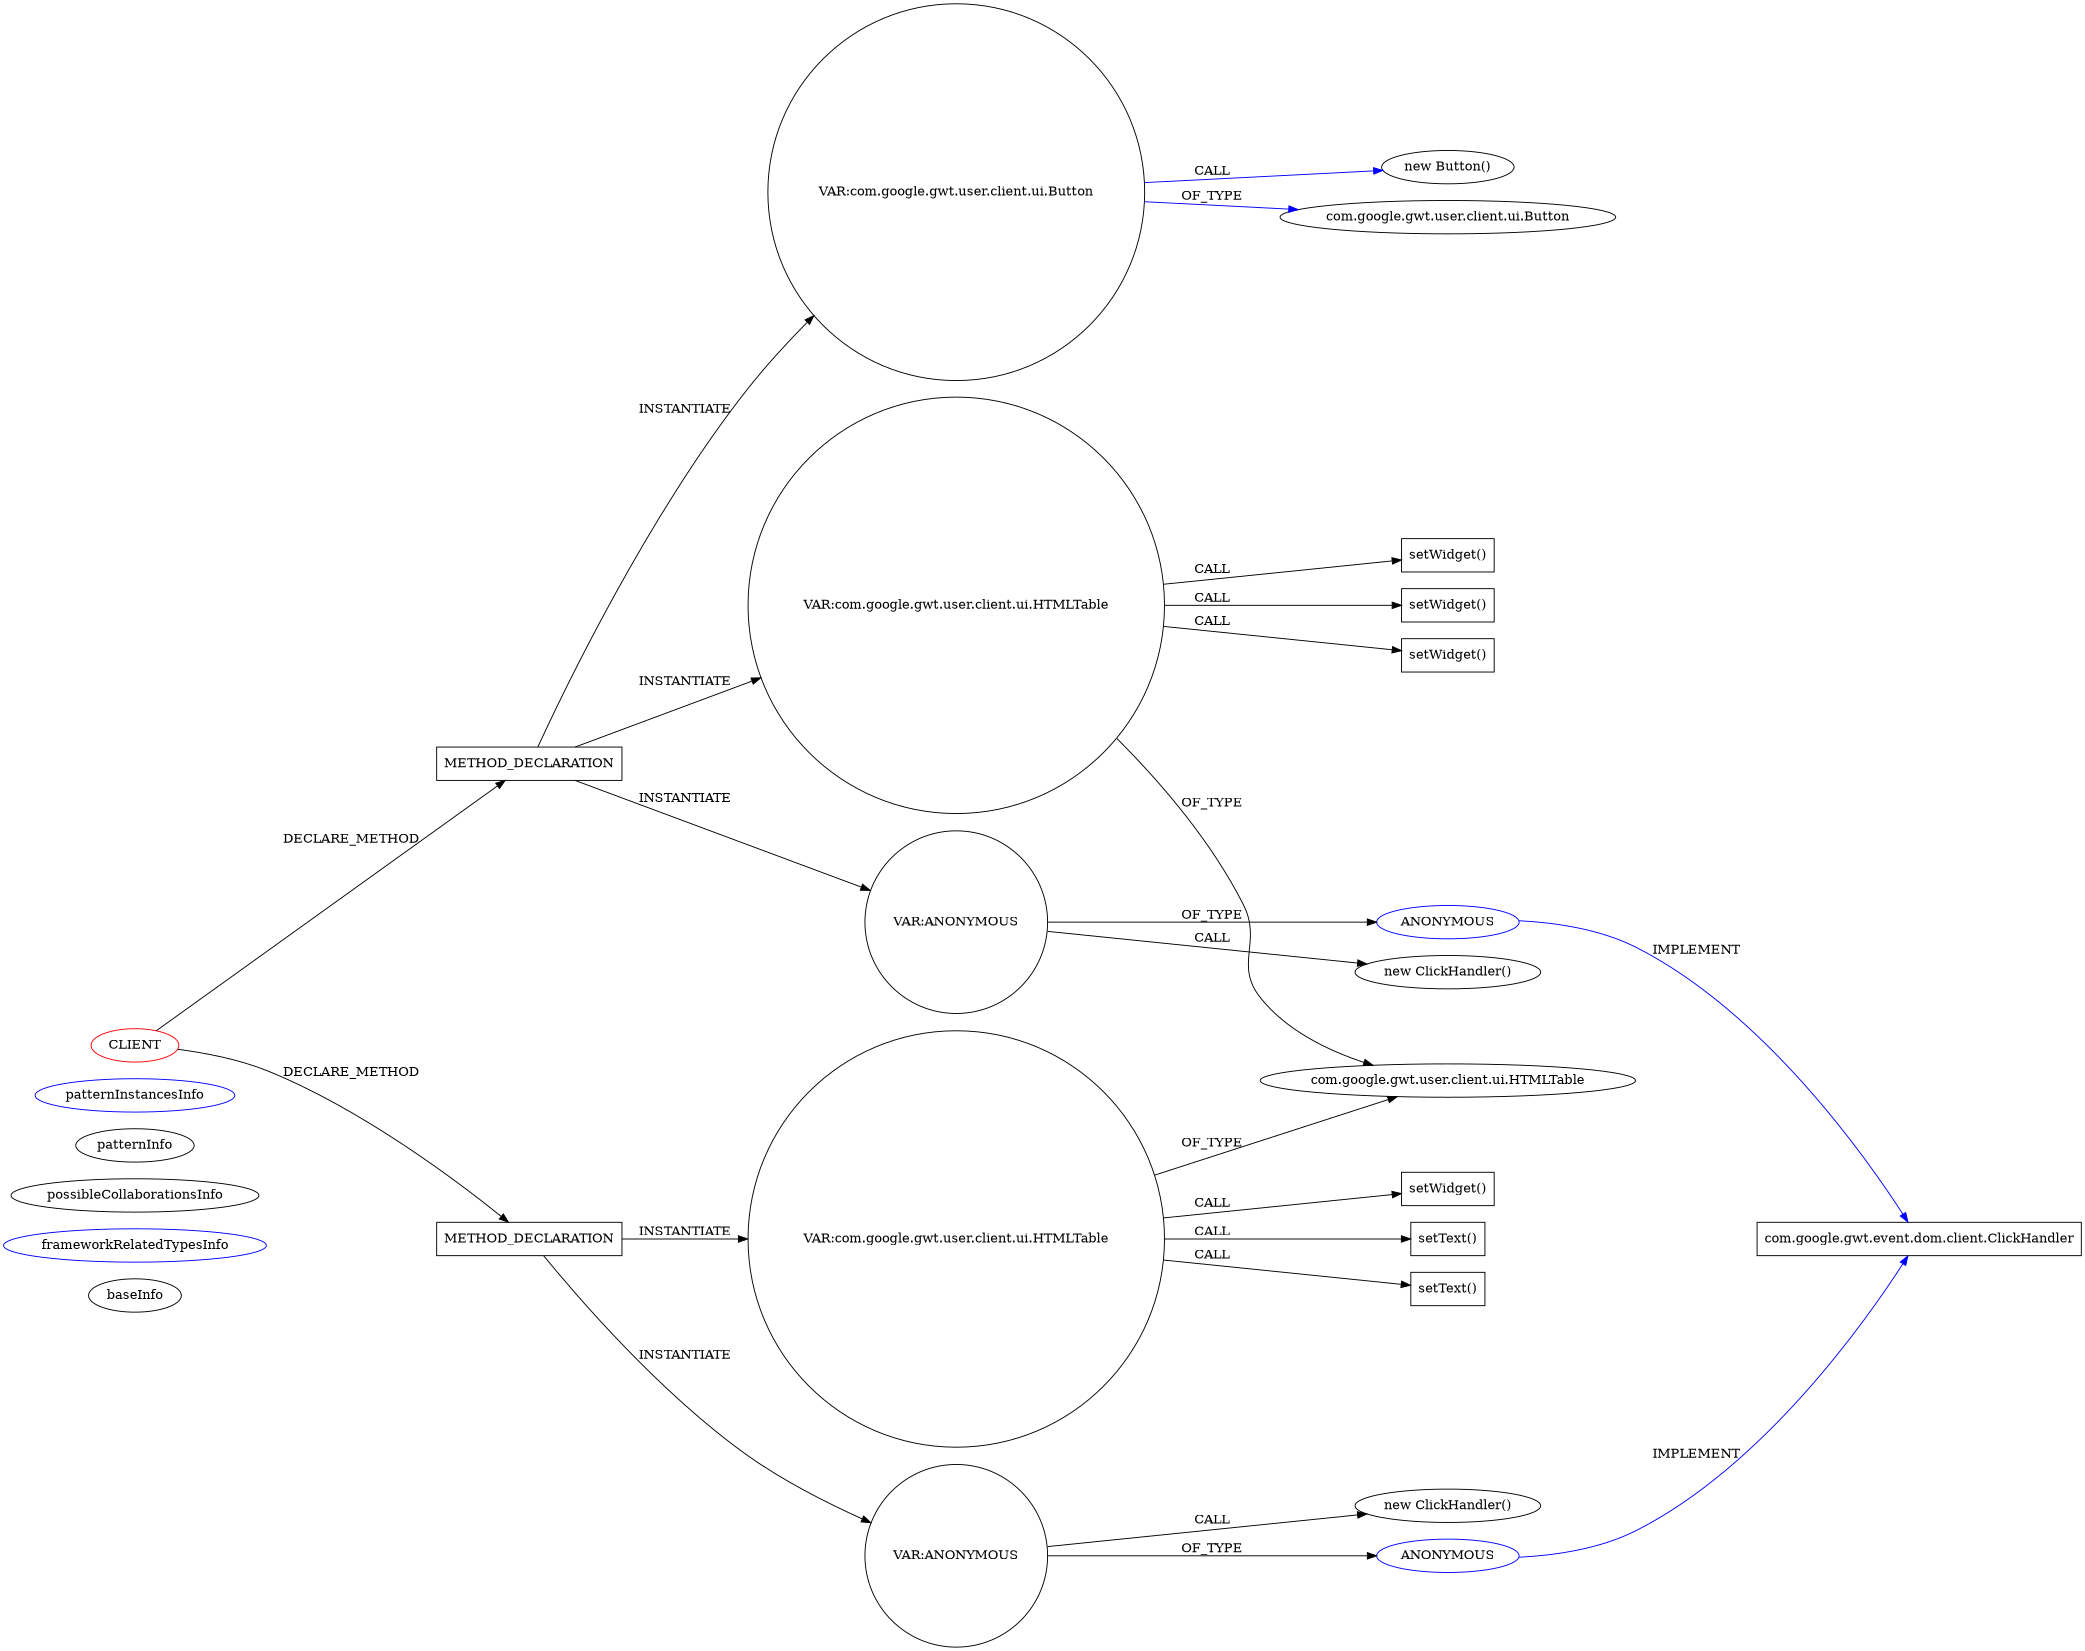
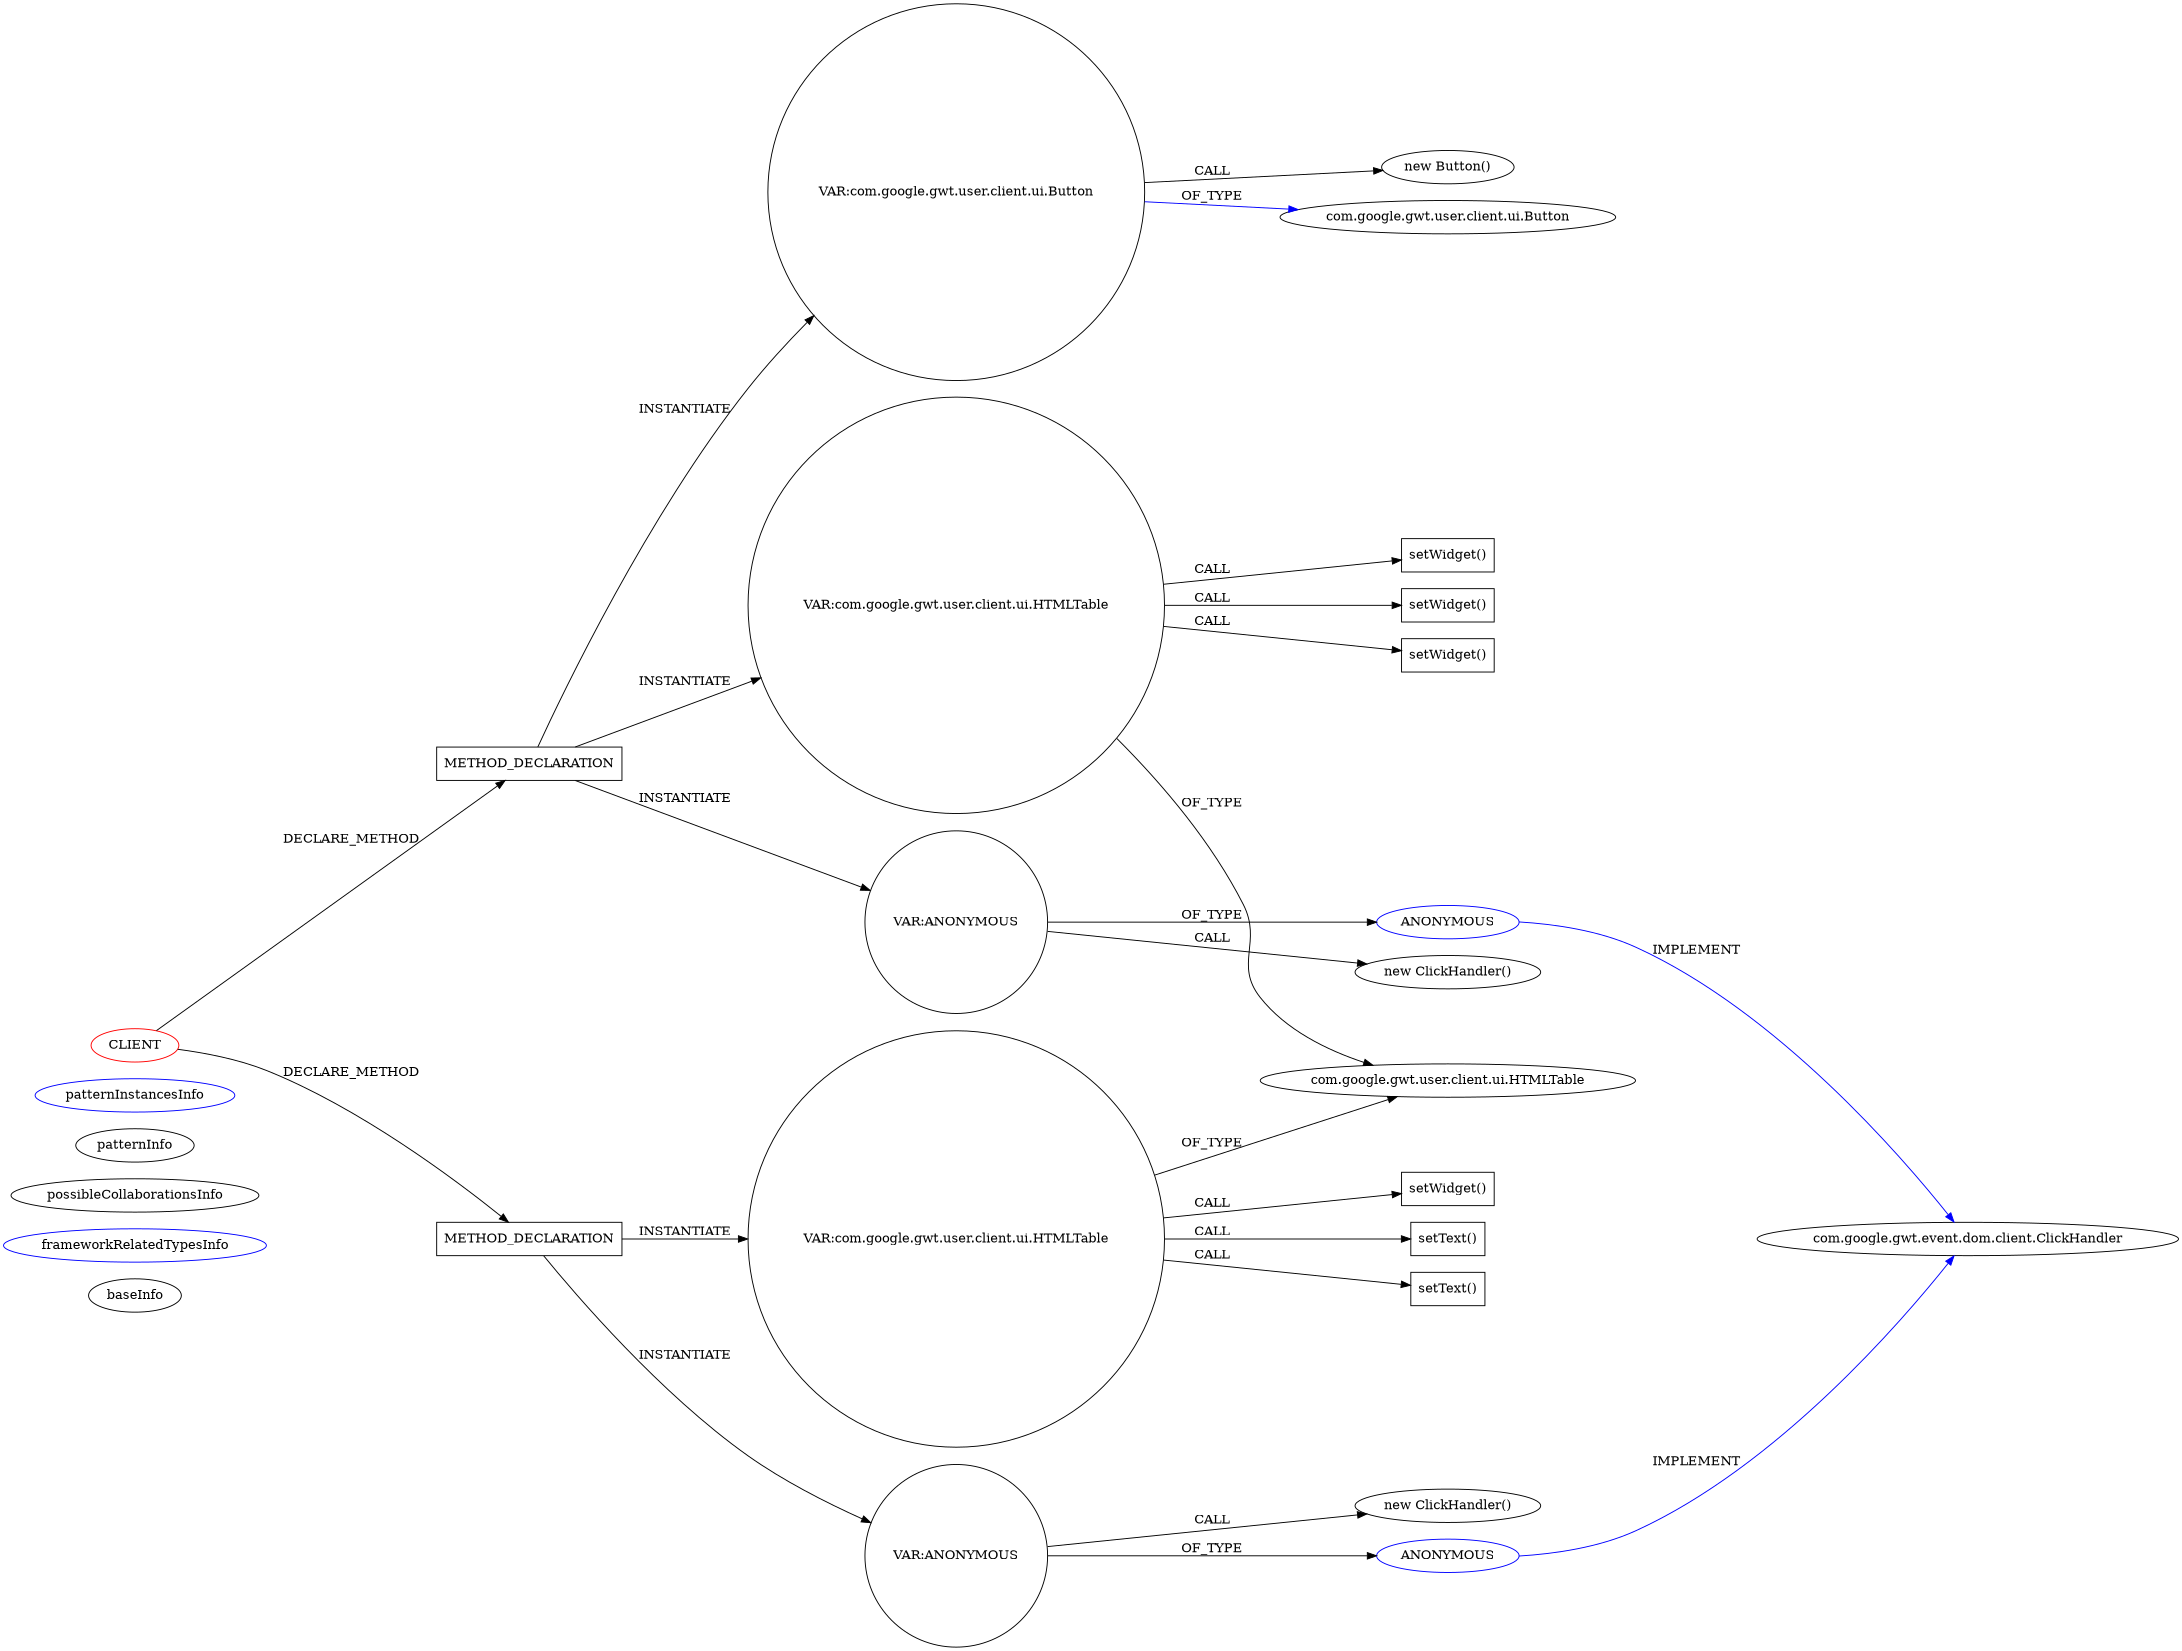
edge "VAR:com.google.gwt.user.client.ui.Button" -> "new Button()": color blue -> black
node "com.google.gwt.event.dom.client.ClickHandler": shape box -> ellipse
